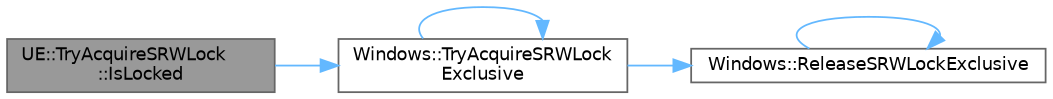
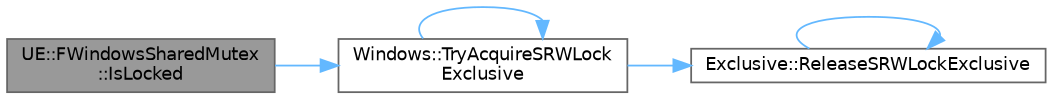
node "UE::TryAcquireSRWLock ::IsLocked": label "UE::TryAcquireSRWLock ::IsLocked" -> "UE::FWindowsSharedMutex ::IsLocked"
node "Windows::ReleaseSRWLockExclusive": label "Windows::ReleaseSRWLockExclusive" -> "Exclusive::ReleaseSRWLockExclusive"
